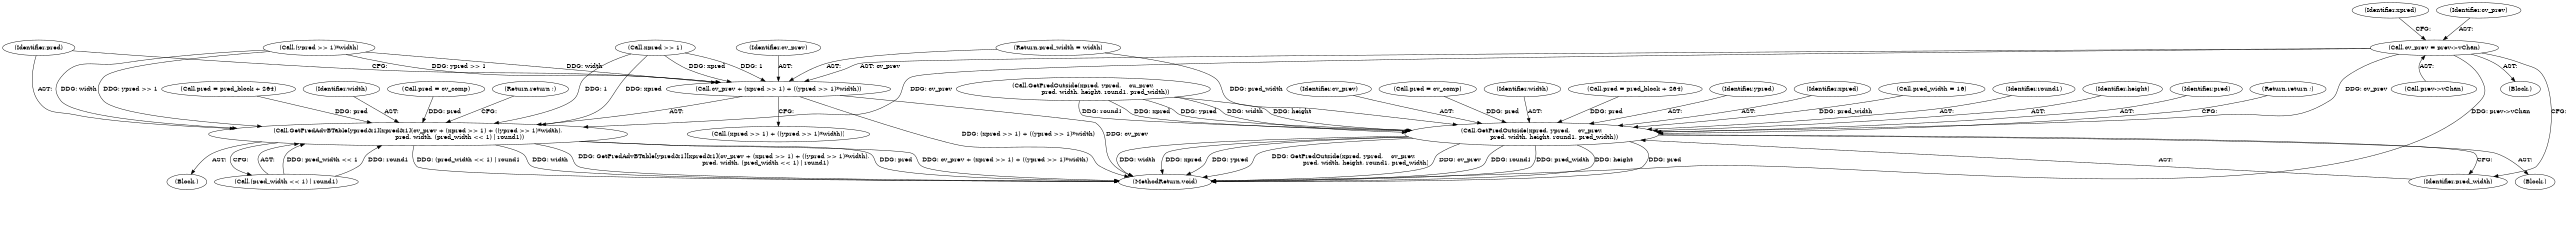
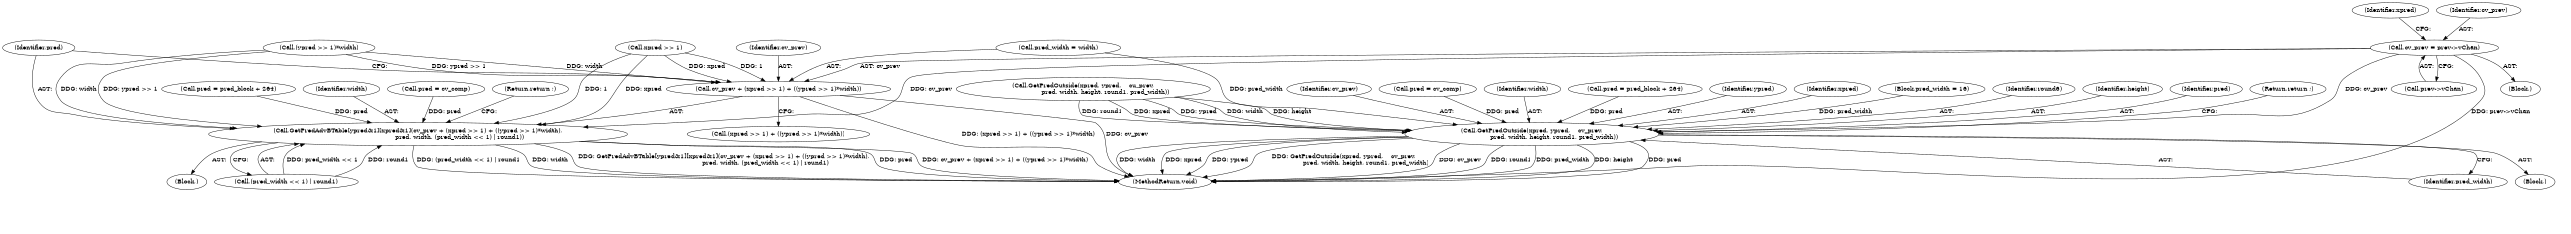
node "(Return,pred_width = width)": label "(Return,pred_width = width)" -> "(Call,pred_width = width)"
node "(Call,pred_width = 16)": label "(Call,pred_width = 16)" -> "(Block,pred_width = 16)"
node "(Identifier,round1)": label "(Identifier,round1)" -> "(Identifier,round6)"
edge "(Call,cv_prev = prev->vChan)" -> "(Identifier,pred_width)": now "(Call,cv_prev = prev->vChan)" -> "(Call,prev->vChan)"
